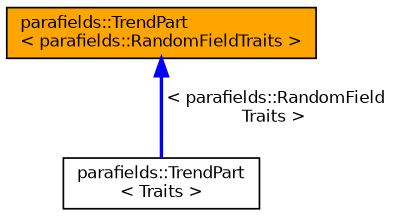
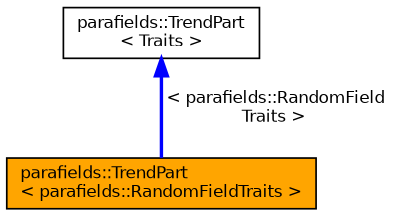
edge "parafields::TrendPart < Traits >" -> "parafields::TrendPart < parafields::RandomFieldTraits >": reversed
